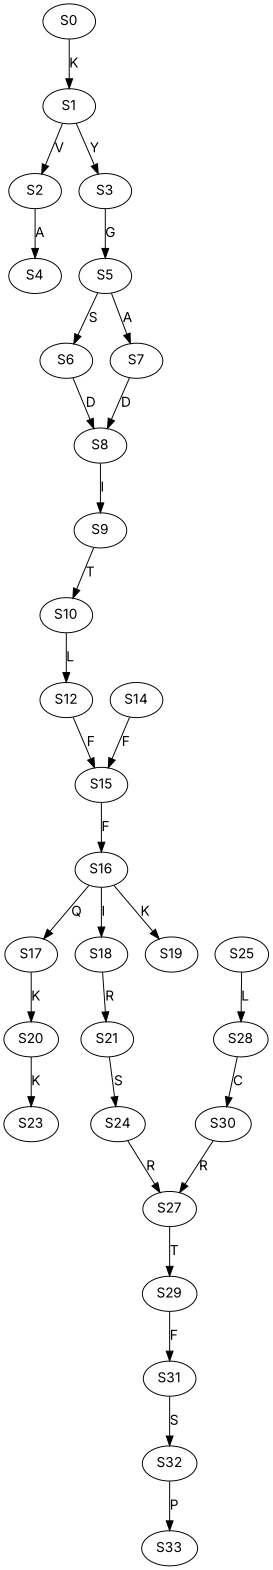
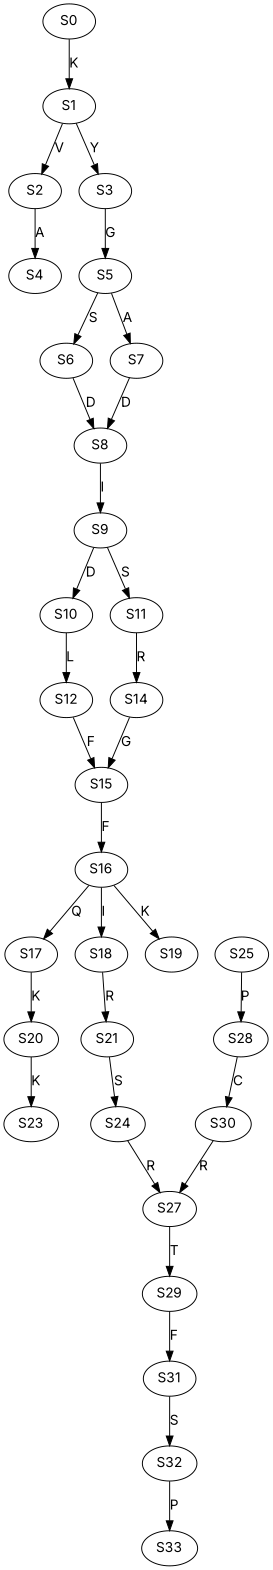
edge "S9" -> "S10": label "T" -> "D"
node "S11": added
edge "S14" -> "S15": label "F" -> "G"
edge "S25" -> "S28": label "L" -> "P"
